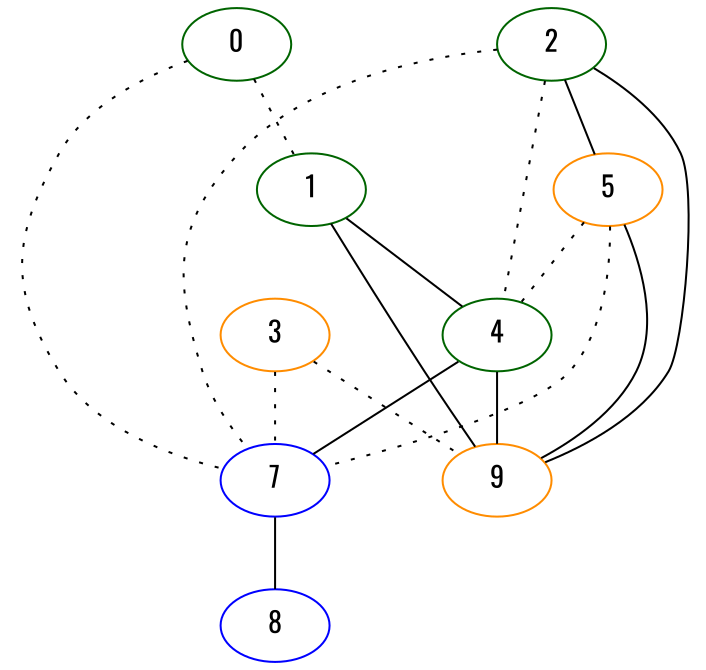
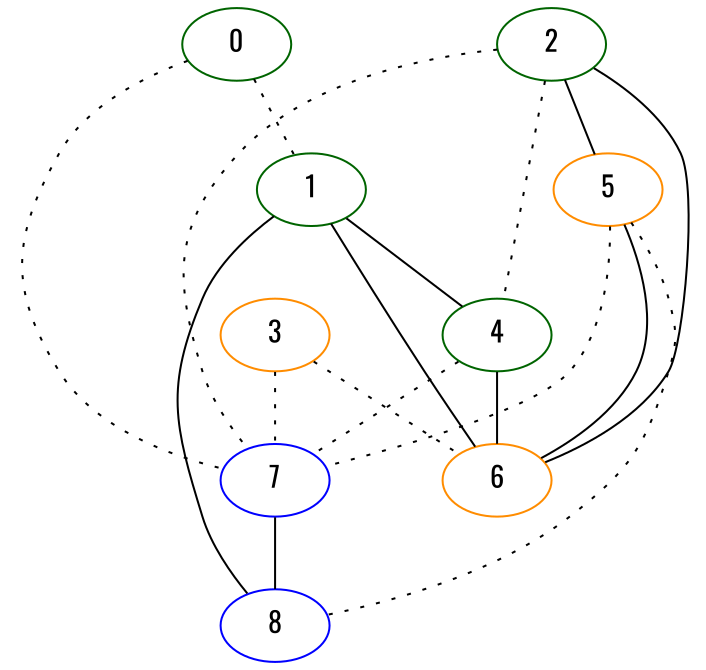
edge "5" -- "4": now "5" -- "8"
edge "1" -- "8": added
edge "4" -- "7": style solid -> dotted
node "9": label "9" -> "6"
